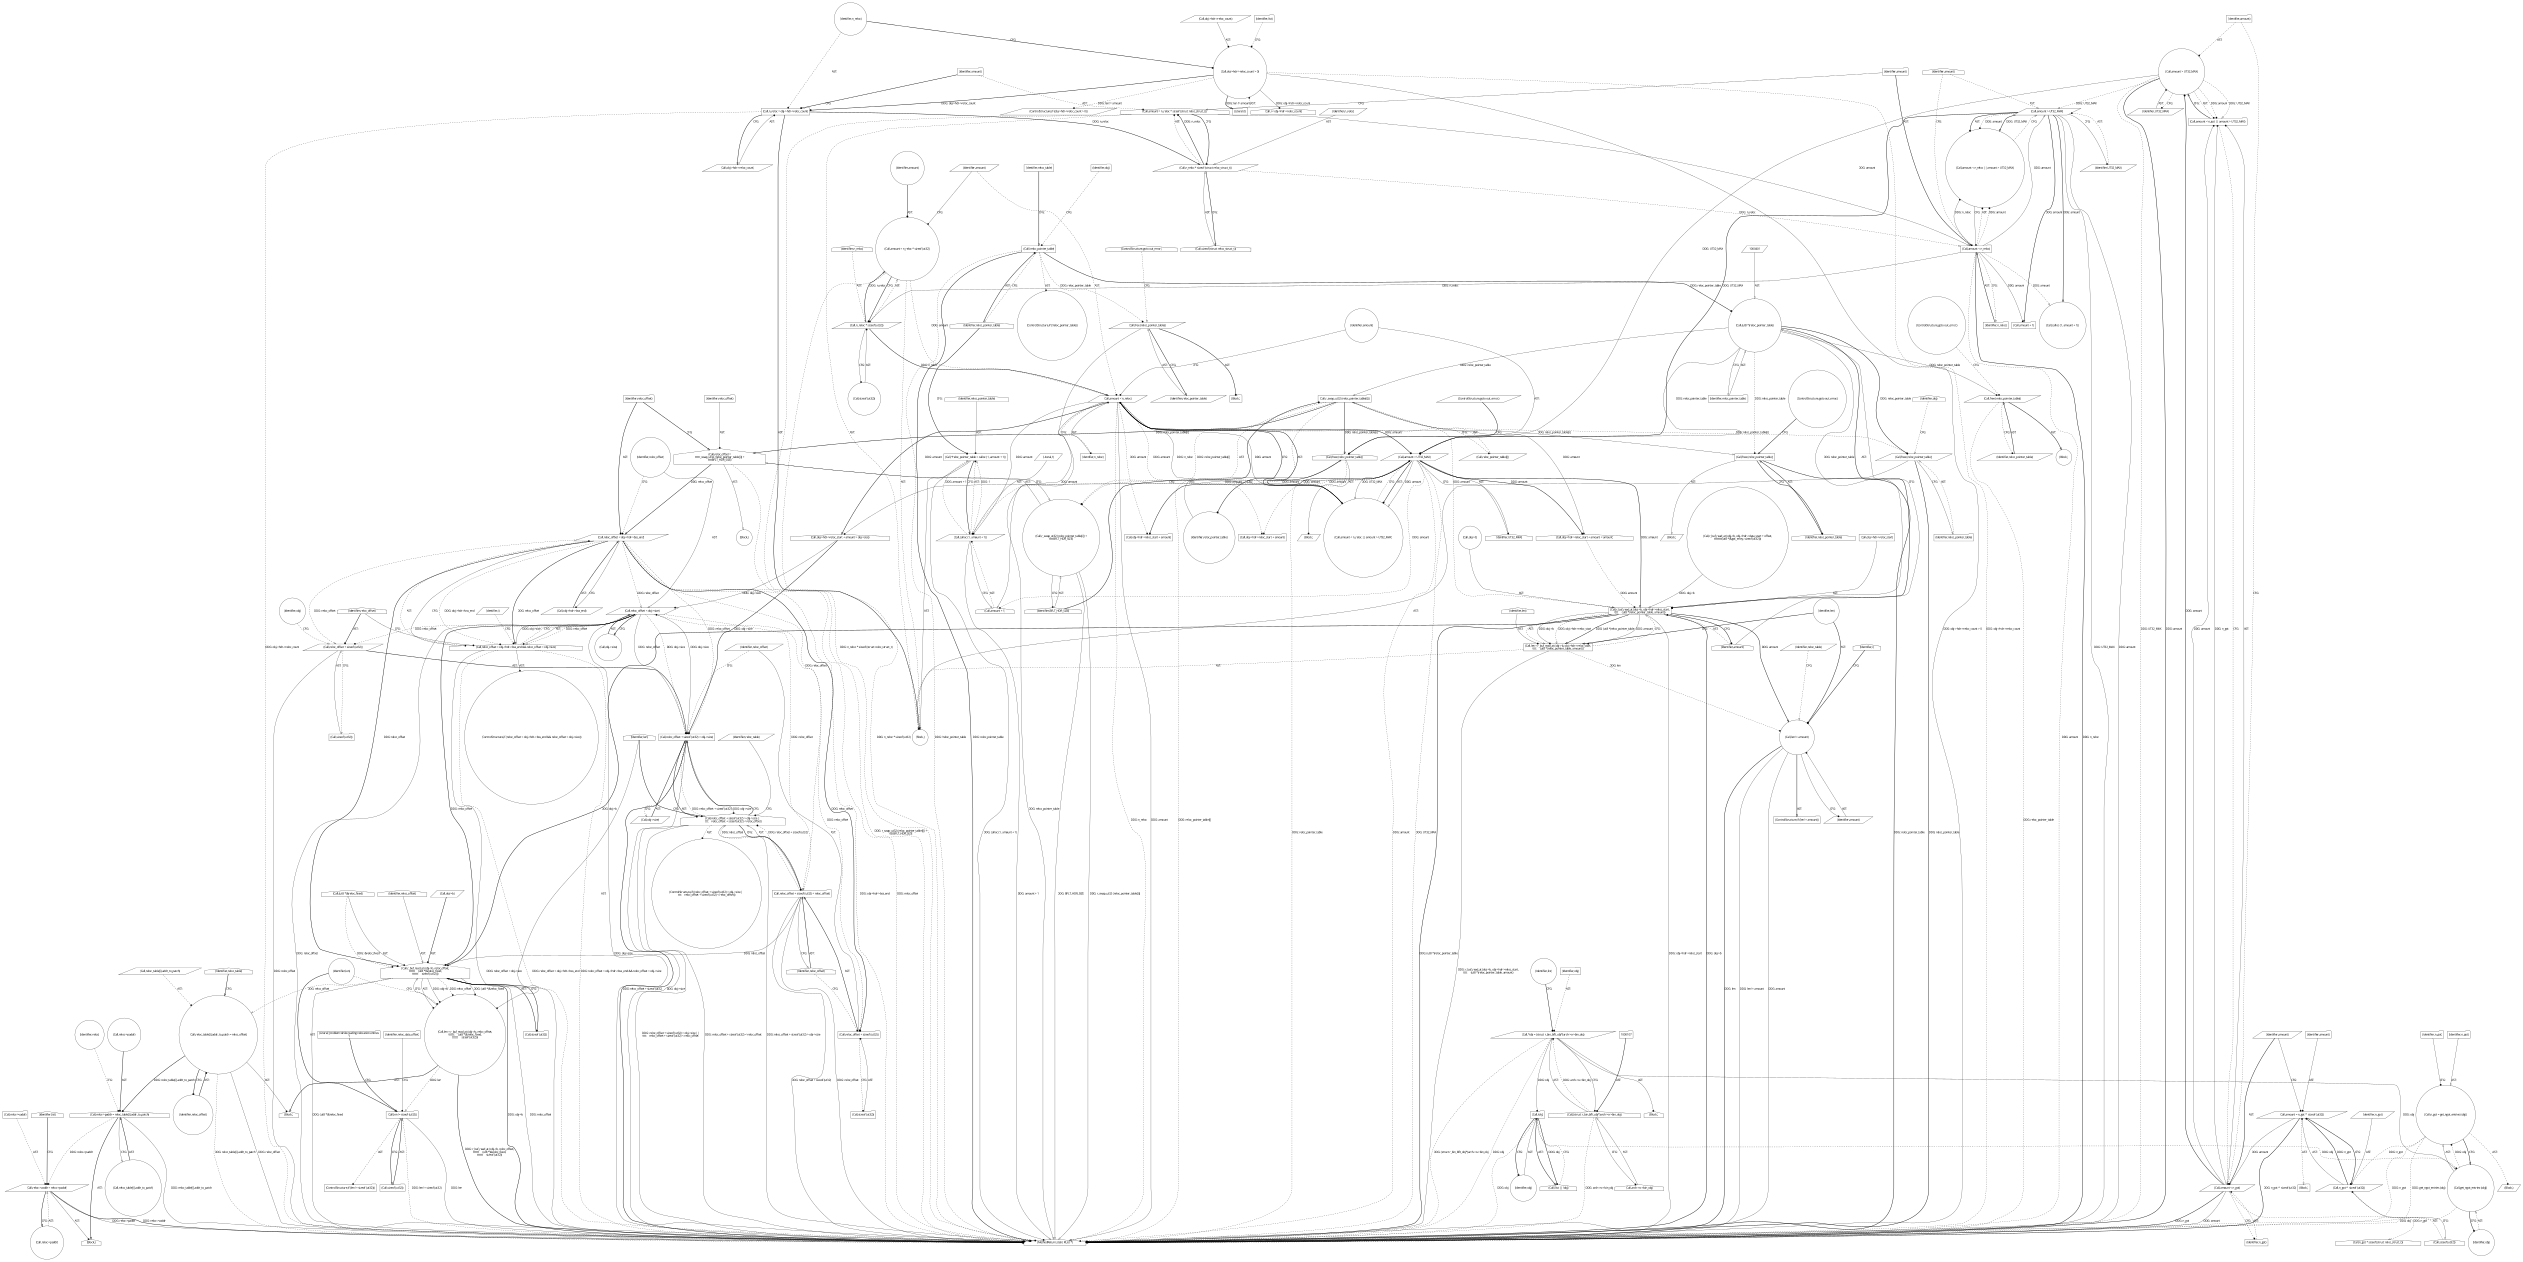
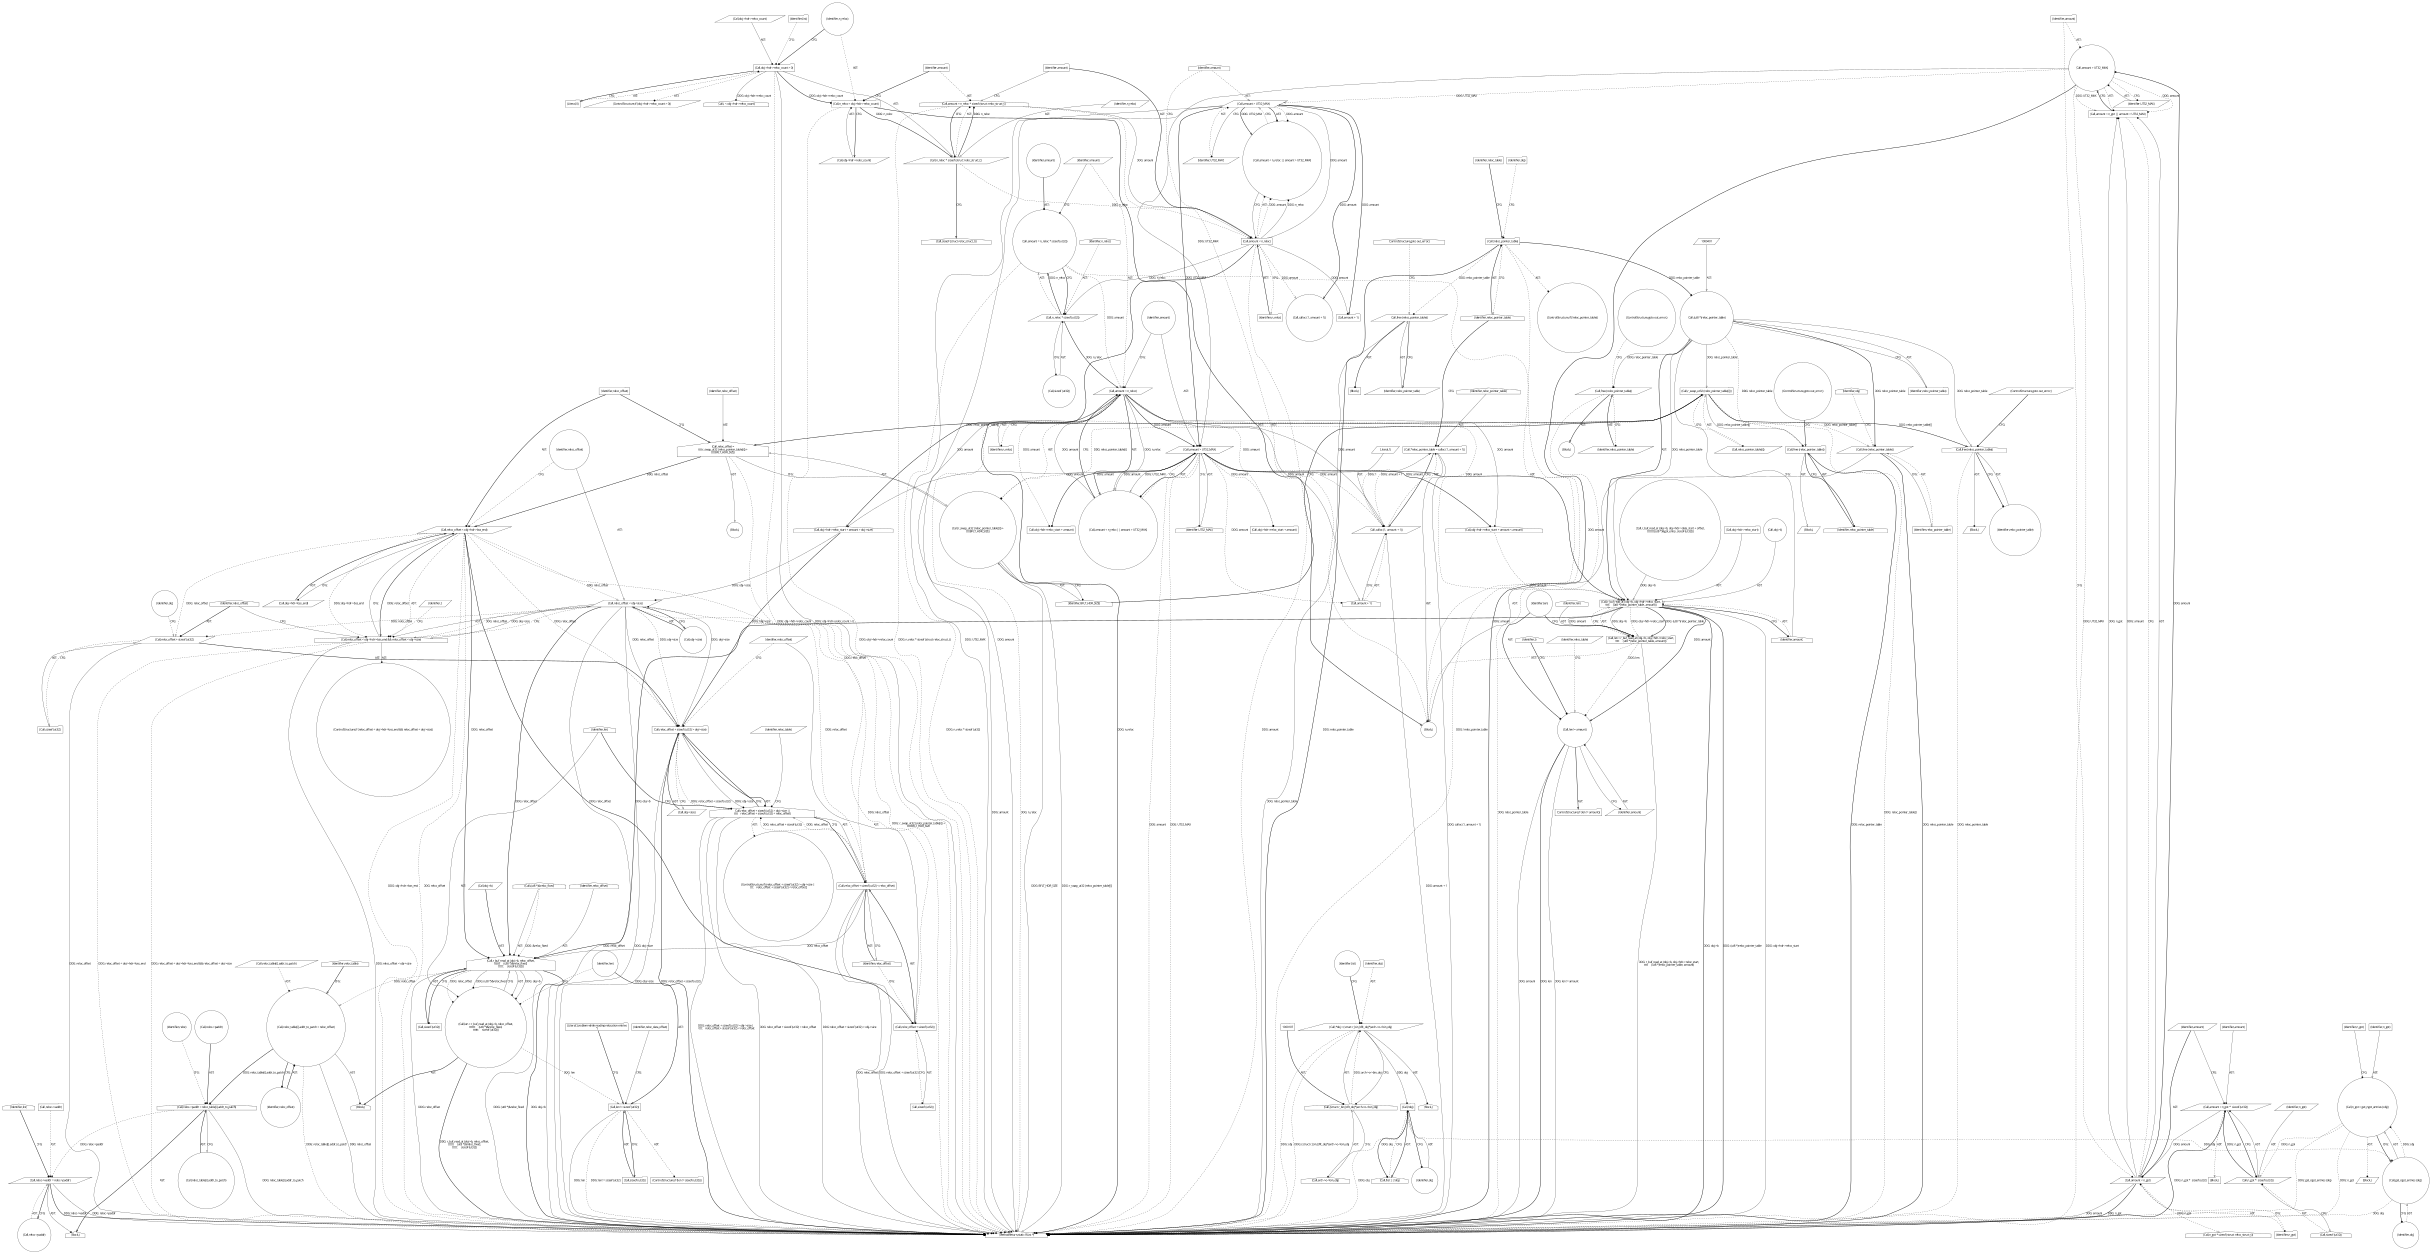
node "(Call,obj->hdr->reloc_count > 0)": shape circle -> folder
edge "(Call,obj->hdr->reloc_count > 0)" -> "(ControlStructure,if (obj->hdr->reloc_count > 0))": label "DDG: len != amount" -> "AST: "
edge "(Call,obj->hdr->reloc_count > 0)" -> "(Literal,0)": label "DDG: len != amount" -> "CFG: "
edge "(Call,sizeof (struct reloc_struct_t))" -> "(Call,n_reloc * sizeof (struct reloc_struct_t))": now "(Call,obj->hdr->reloc_count > 0)" -> "(Call,n_reloc * sizeof (struct reloc_struct_t))"
edge "(Call,*obj = (struct r_bin_bflt_obj*)arch->o->bin_obj)" -> "(Call,get_ngot_entries (obj))": removed, label "DDG: obj"
edge "(Call,(struct r_bin_bflt_obj*)arch->o->bin_obj)" -> "(MethodReturn,static RList *)": removed, label "DDG: arch->o->bin_obj"
